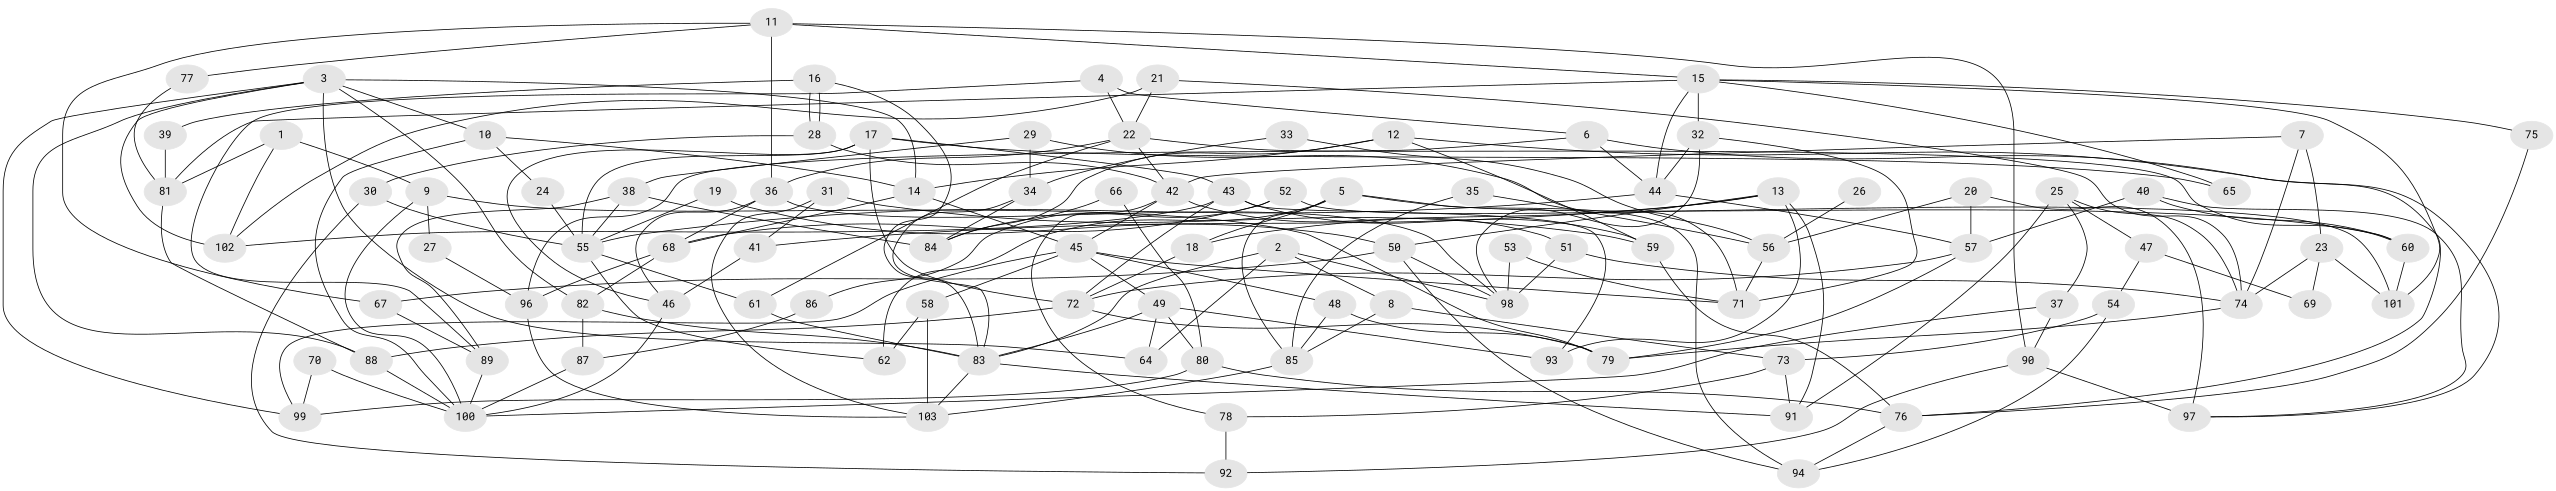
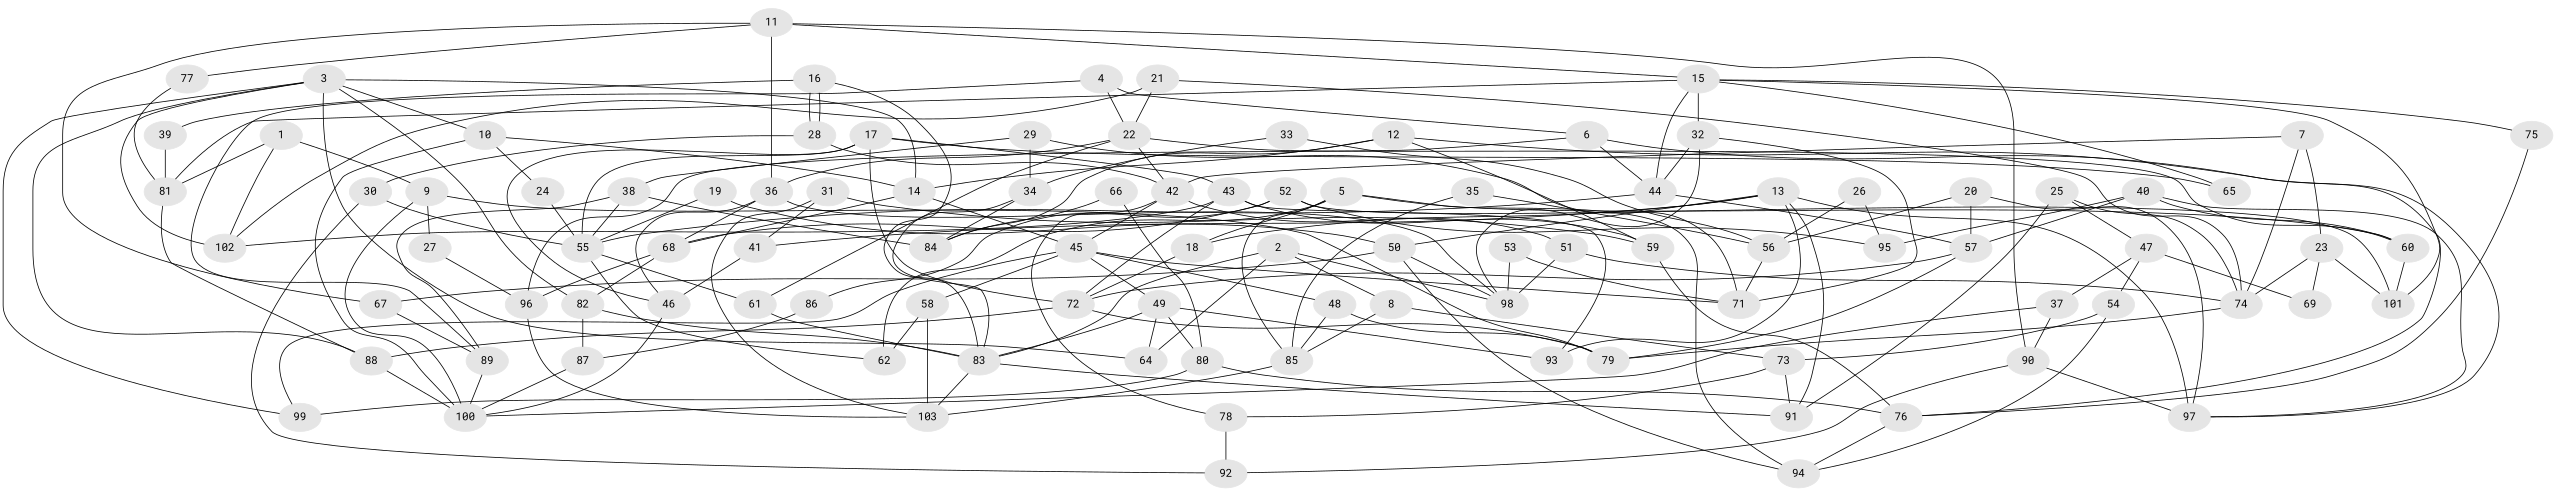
edge "13" -- "97": added
node "95": added
edge "25" -- "37": now "47" -- "37"
node "70": removed
